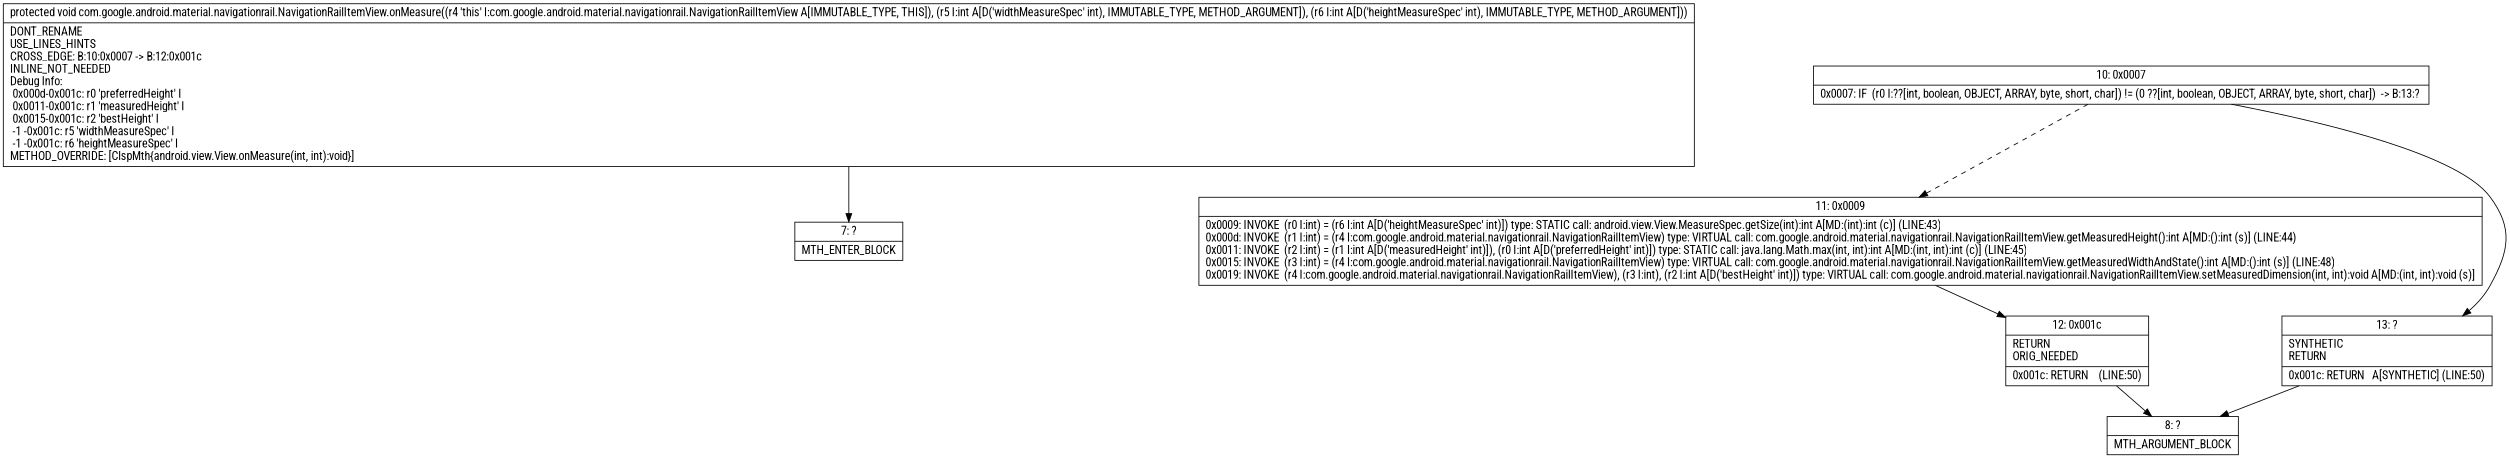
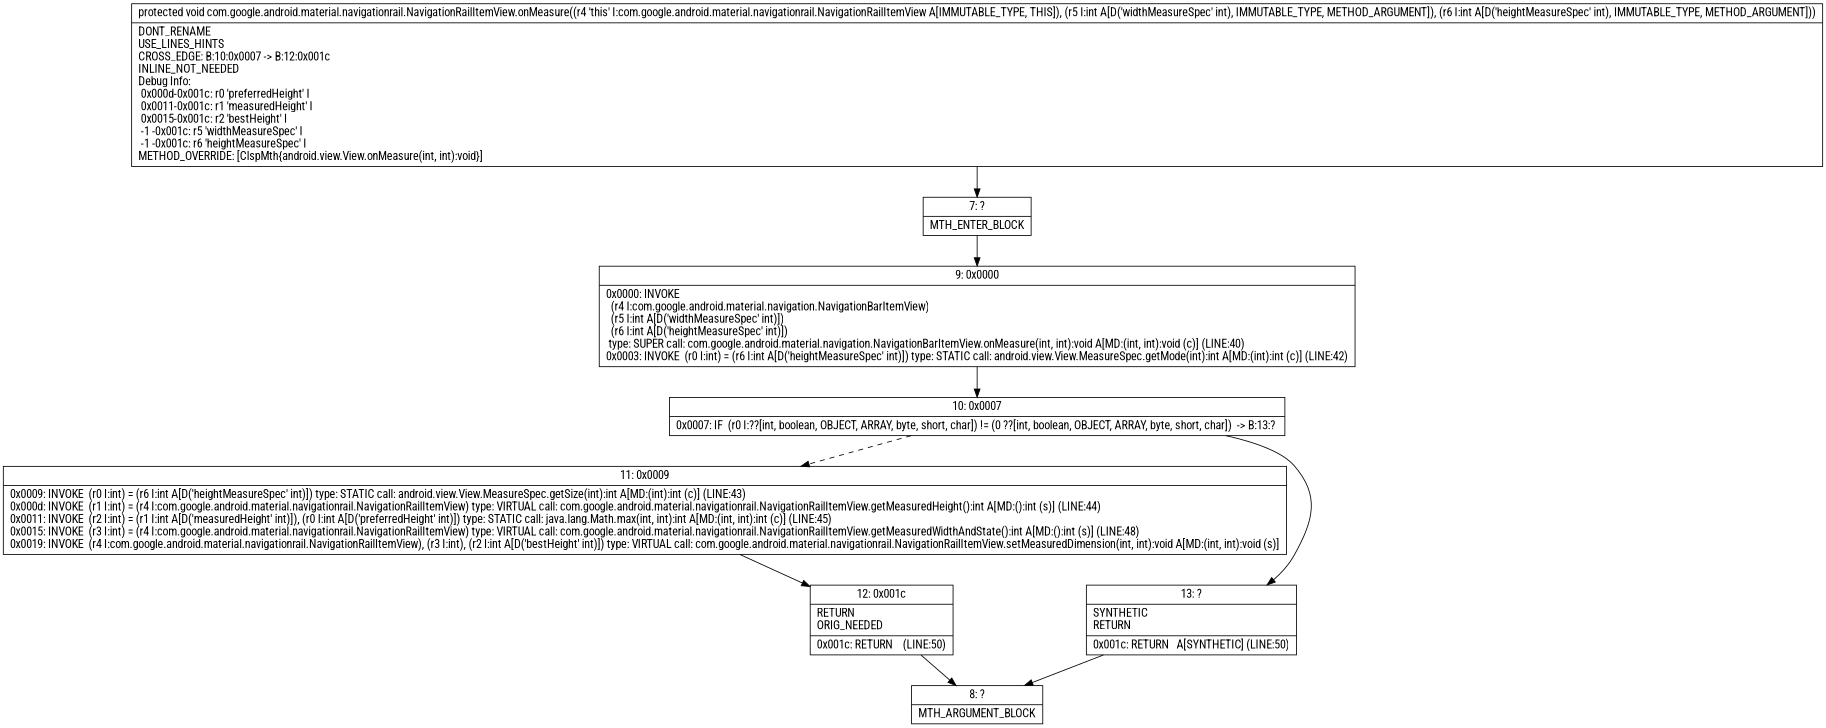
node "9: 0x0000": added
